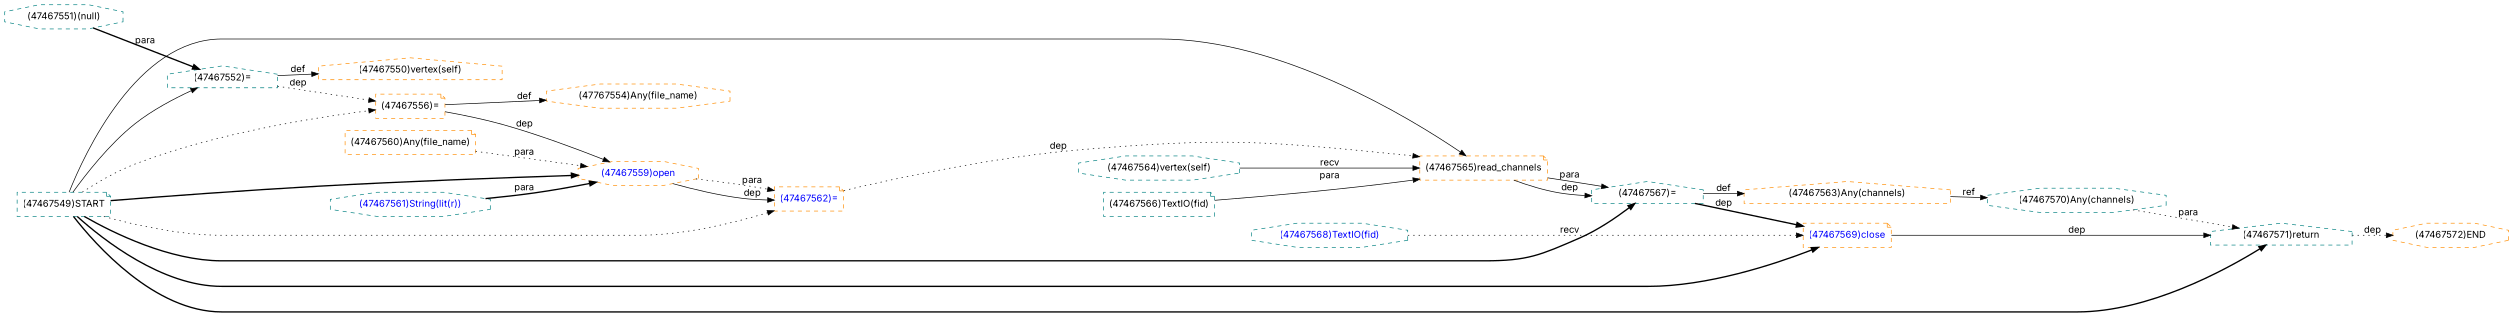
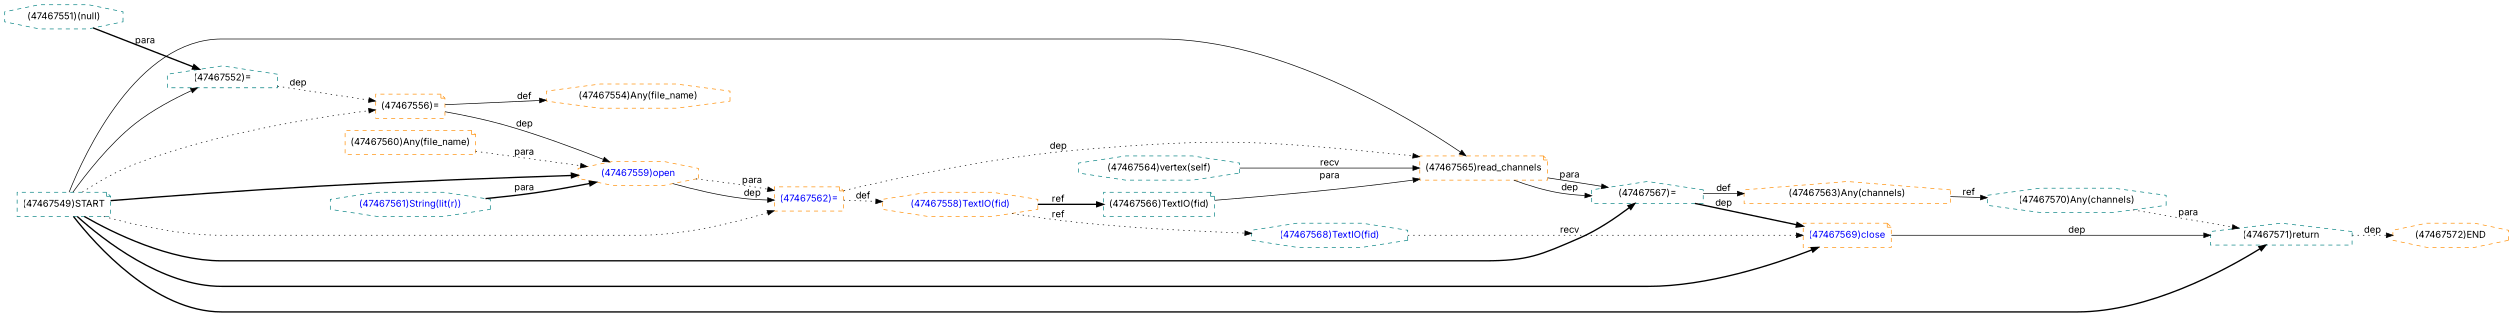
node "(47467550)vertex(self)": removed
node "(47767554)Any(file_name)": label "(47767554)Any(file_name)" -> "(47467554)Any(file_name)"
node "(47467558)TextIO(fid)": added
